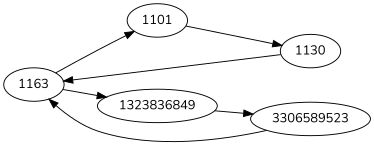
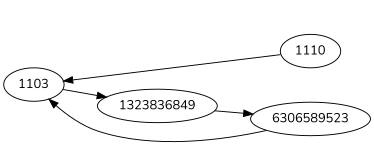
node "1101": removed
node "1130": label "1130" -> "1110"
node "1163": label "1163" -> "1103"
node "3306589523": label "3306589523" -> "6306589523"
